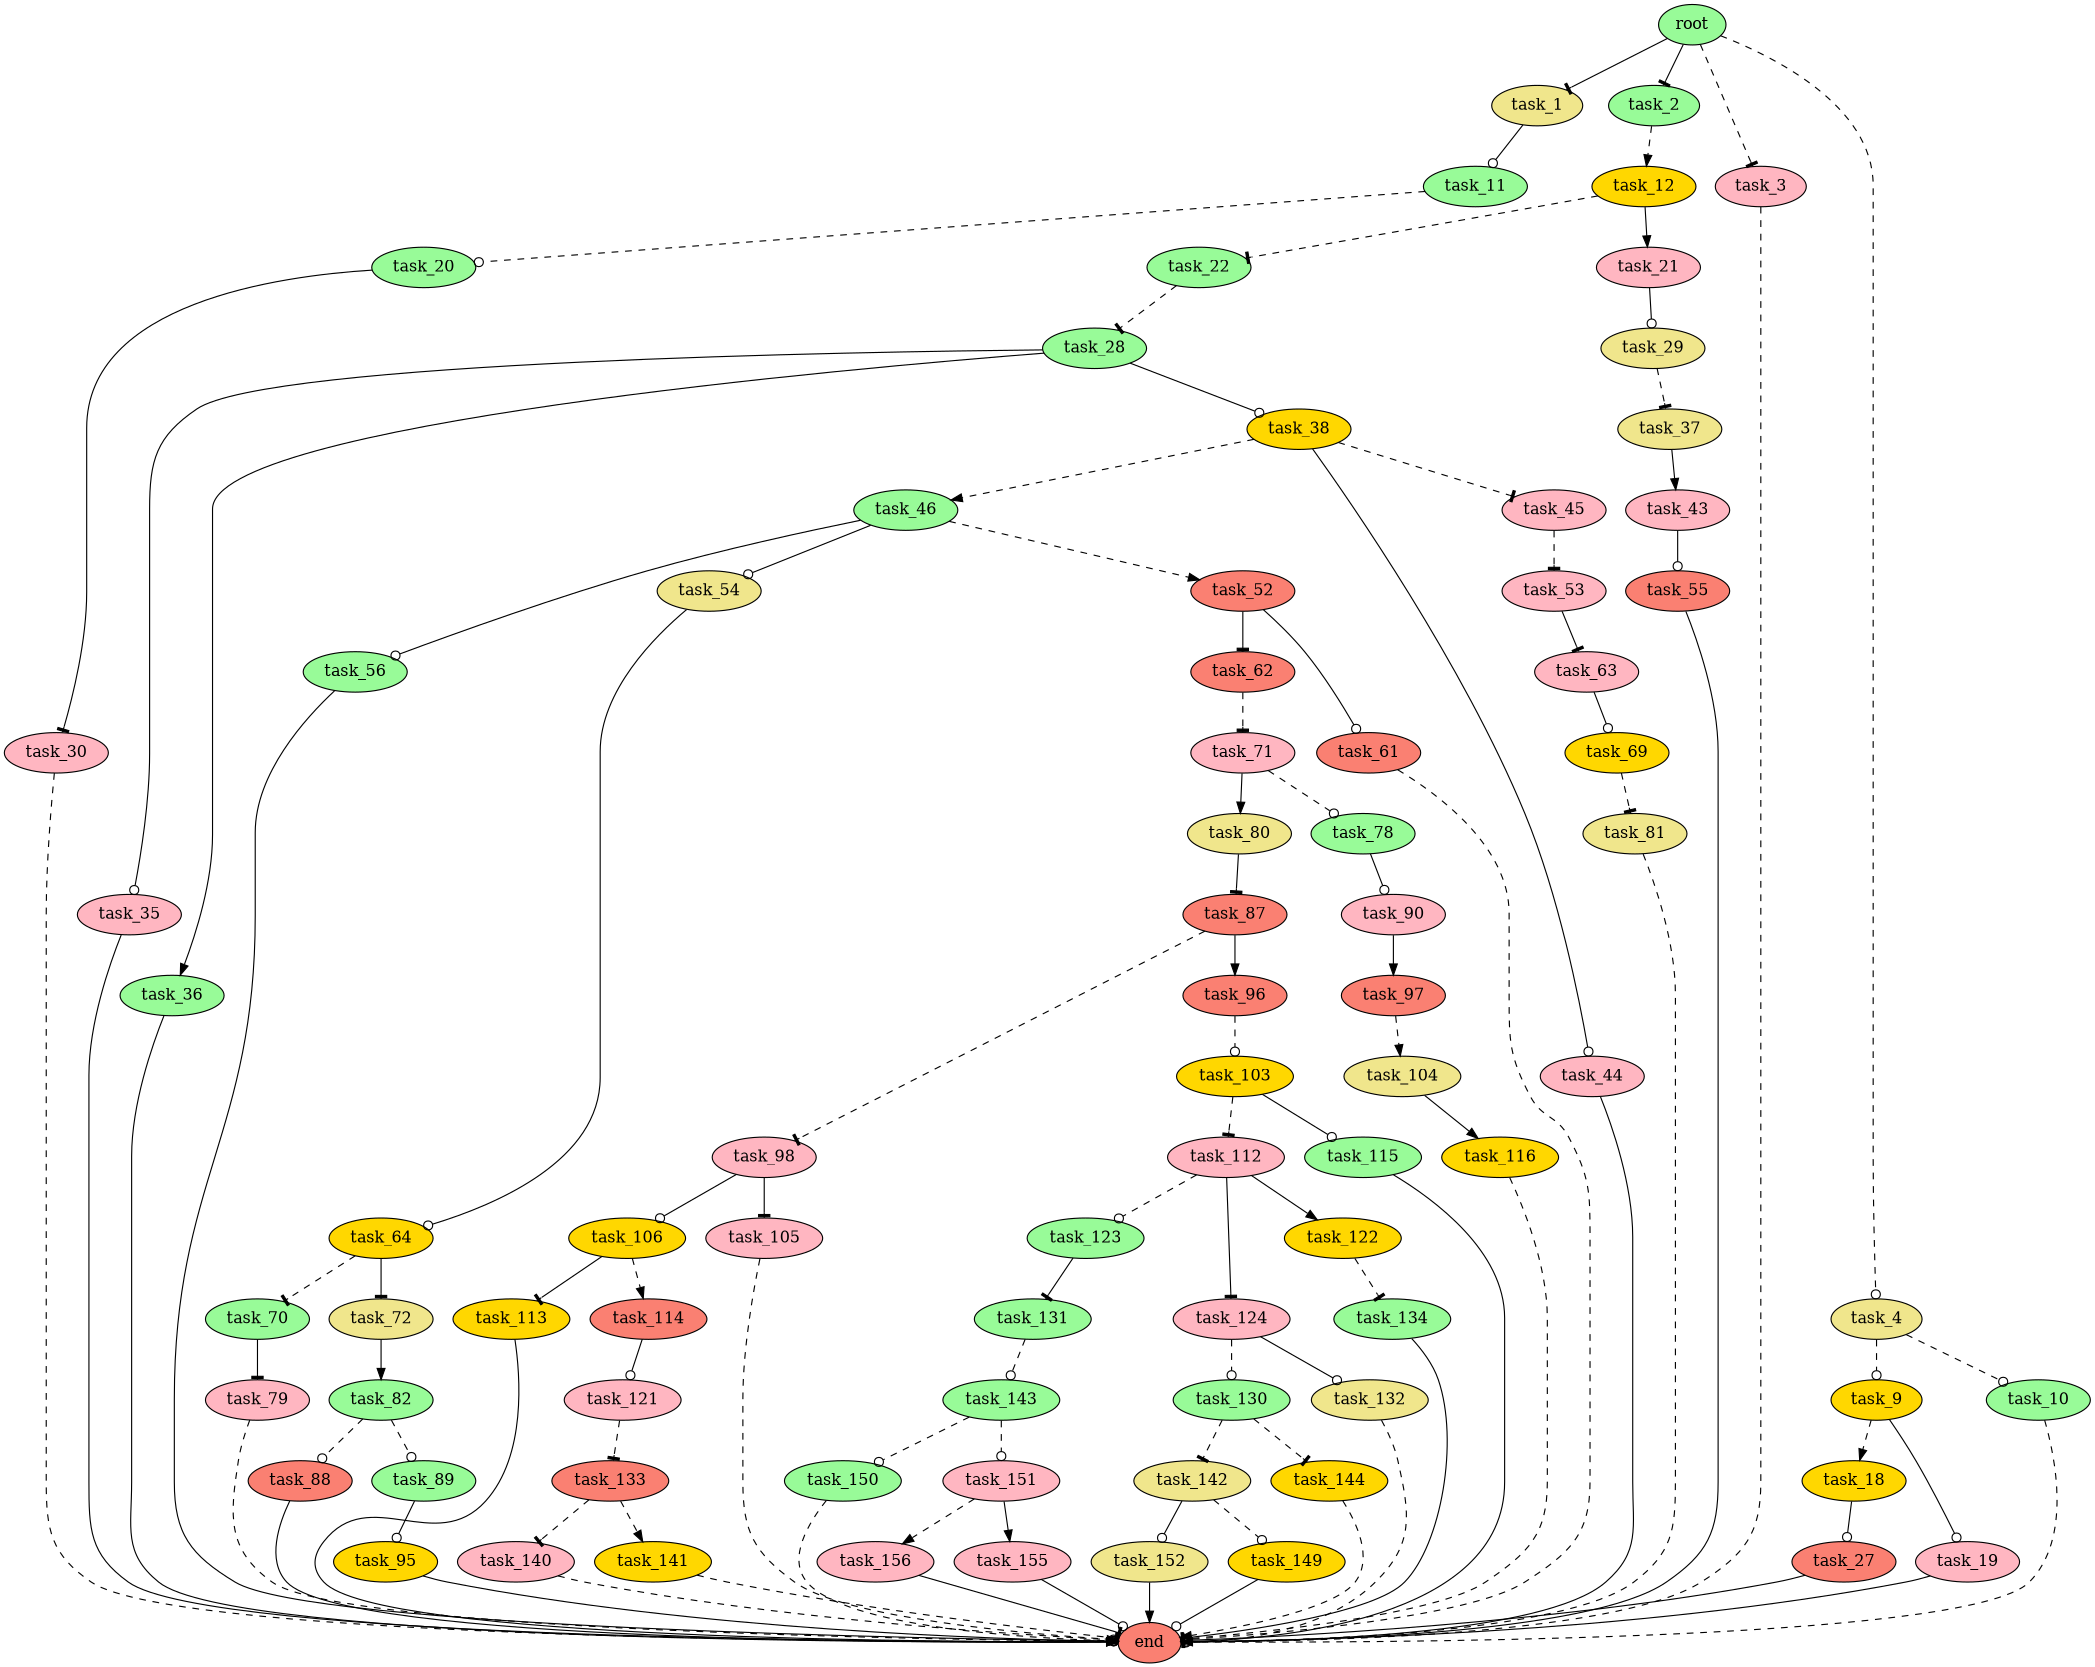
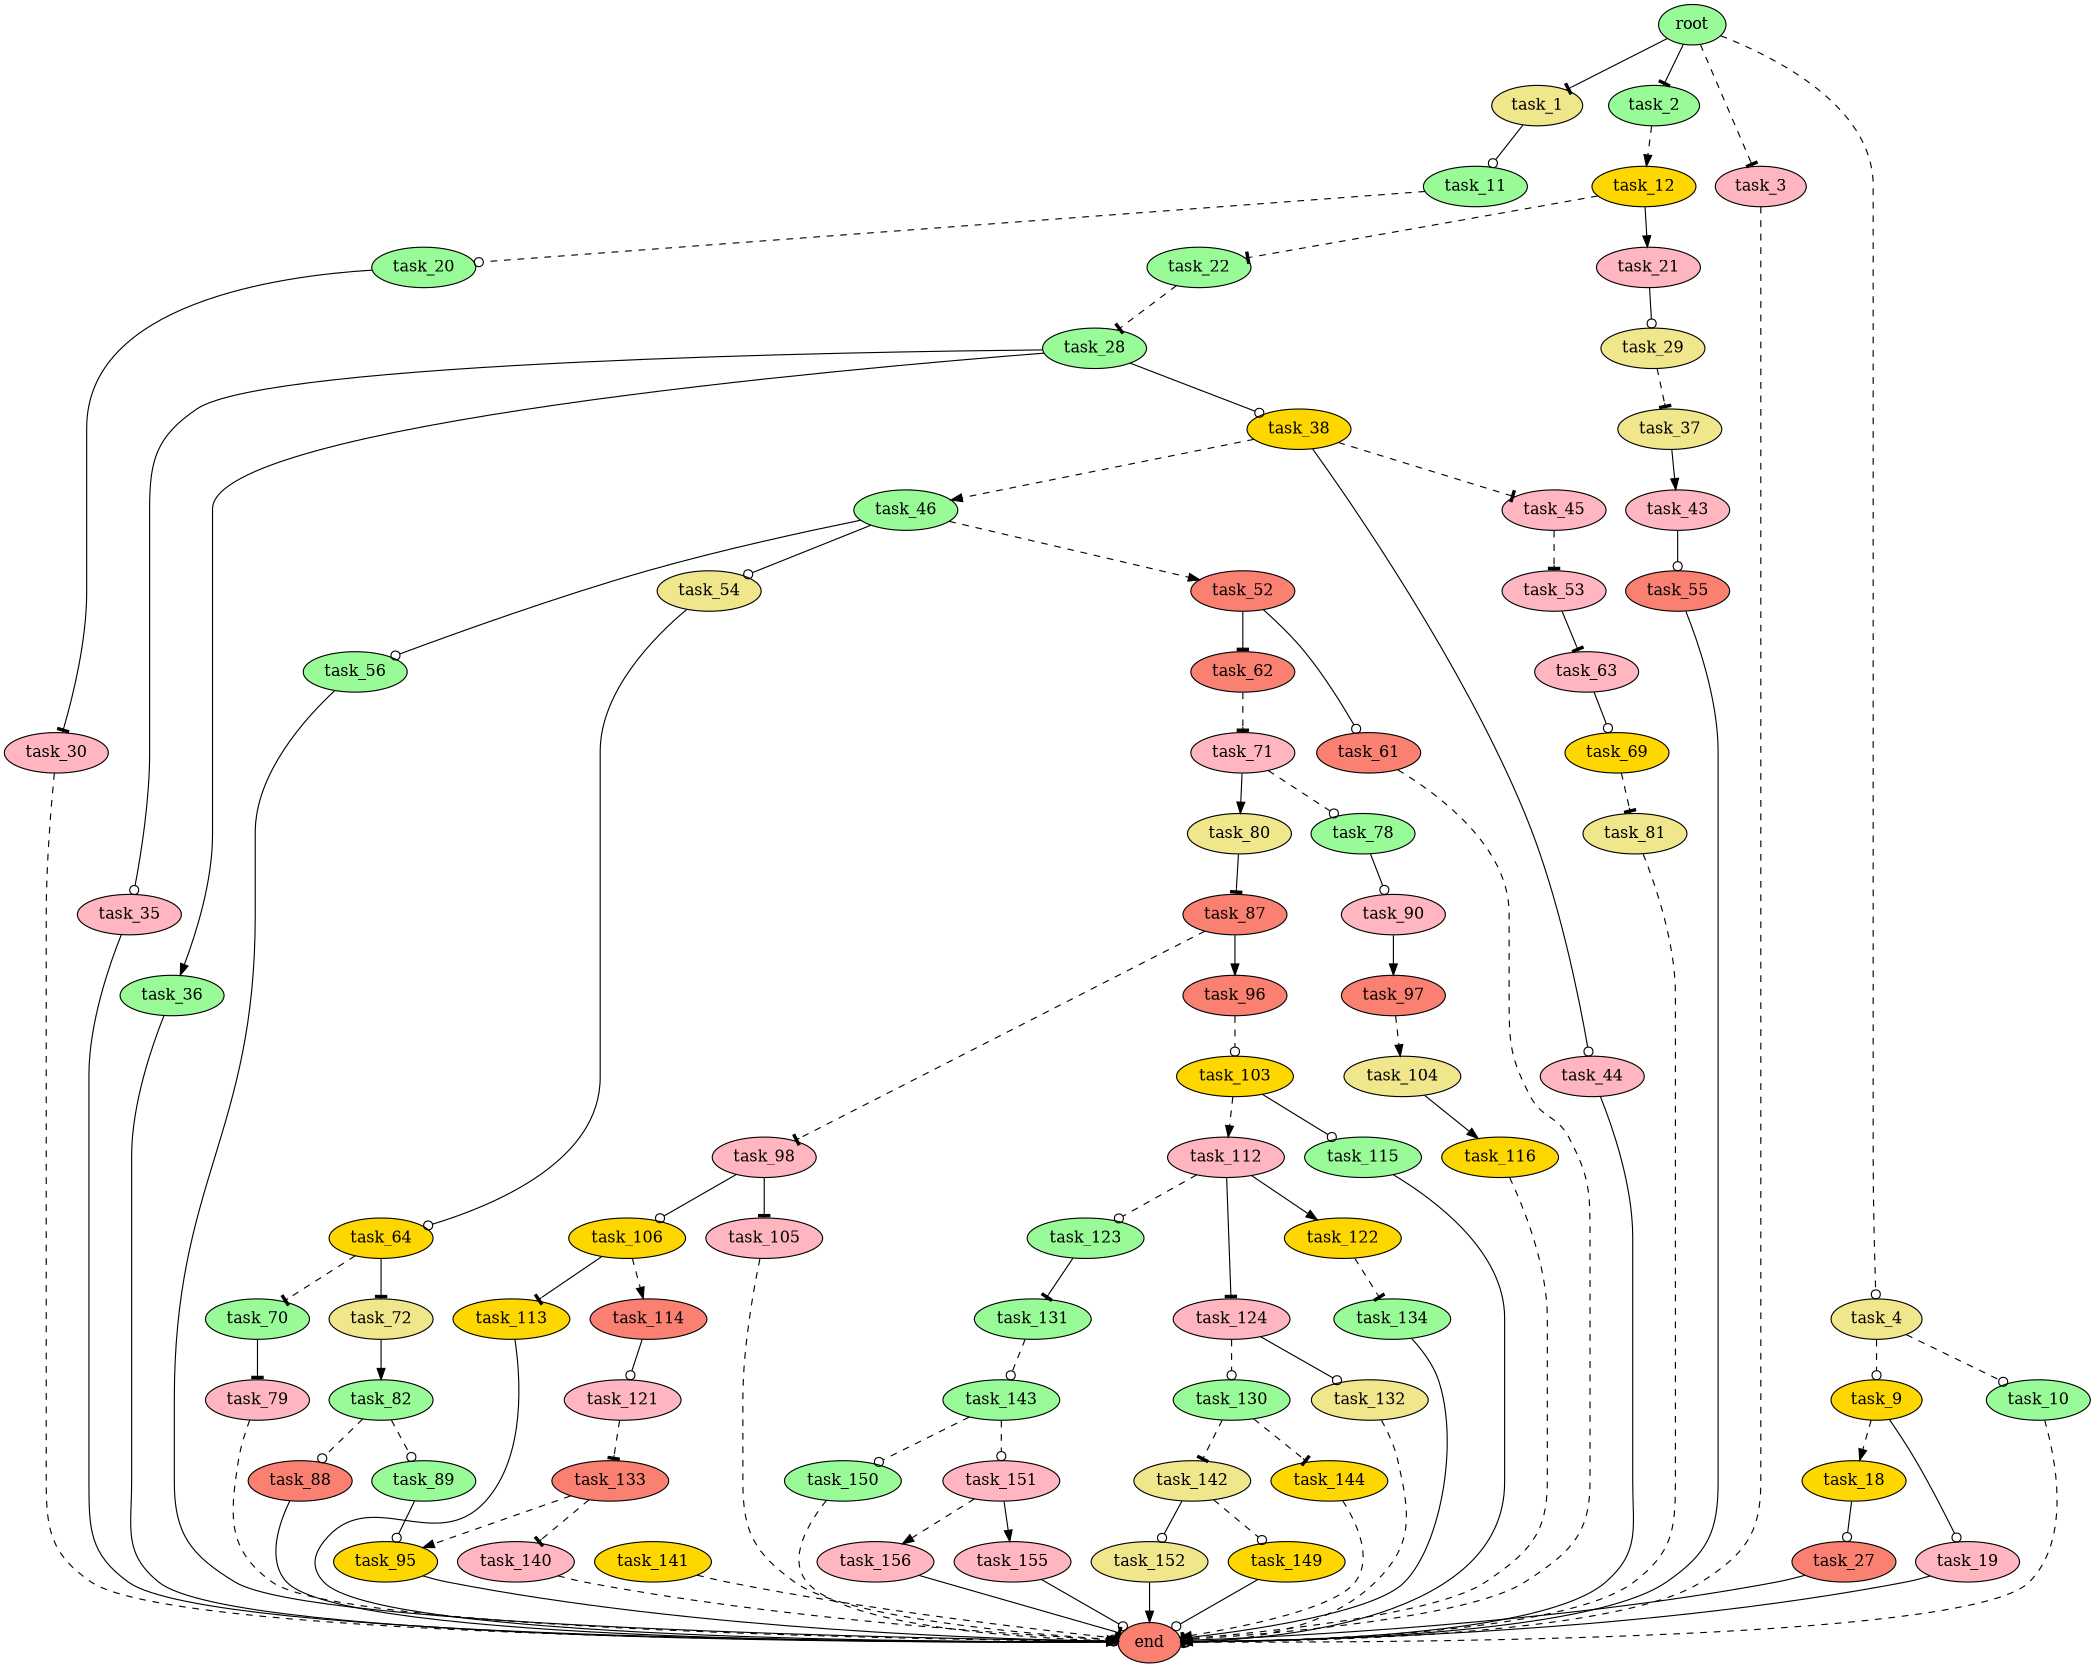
edge "task_103" -> "task_112": arrowhead tee -> normal
edge "task_133" -> "task_141": now "task_133" -> "task_95"
